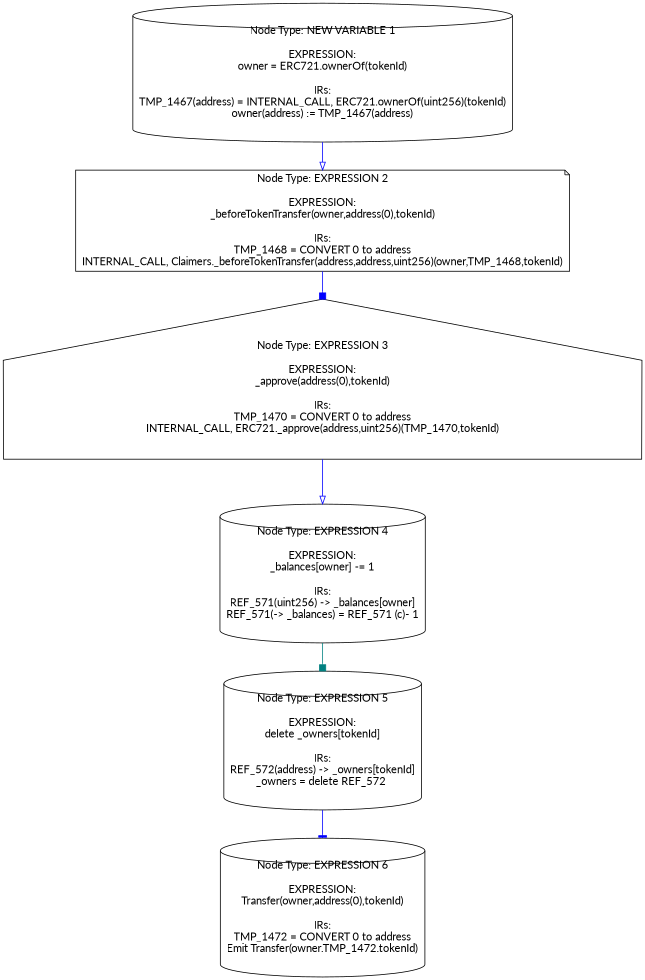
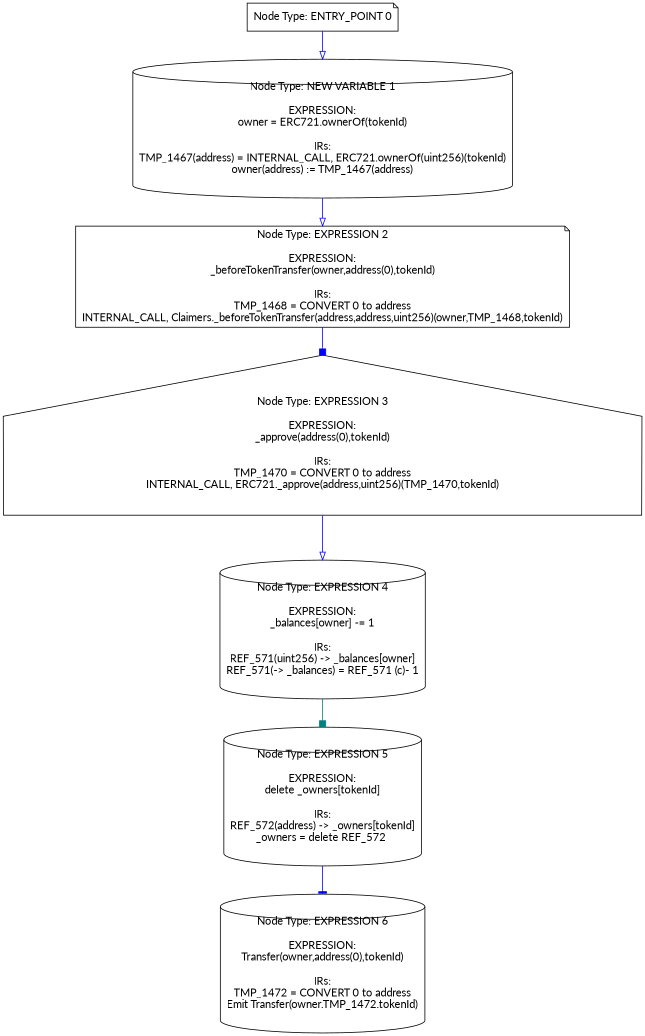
node "Node Type: ENTRY_POINT 0": added
